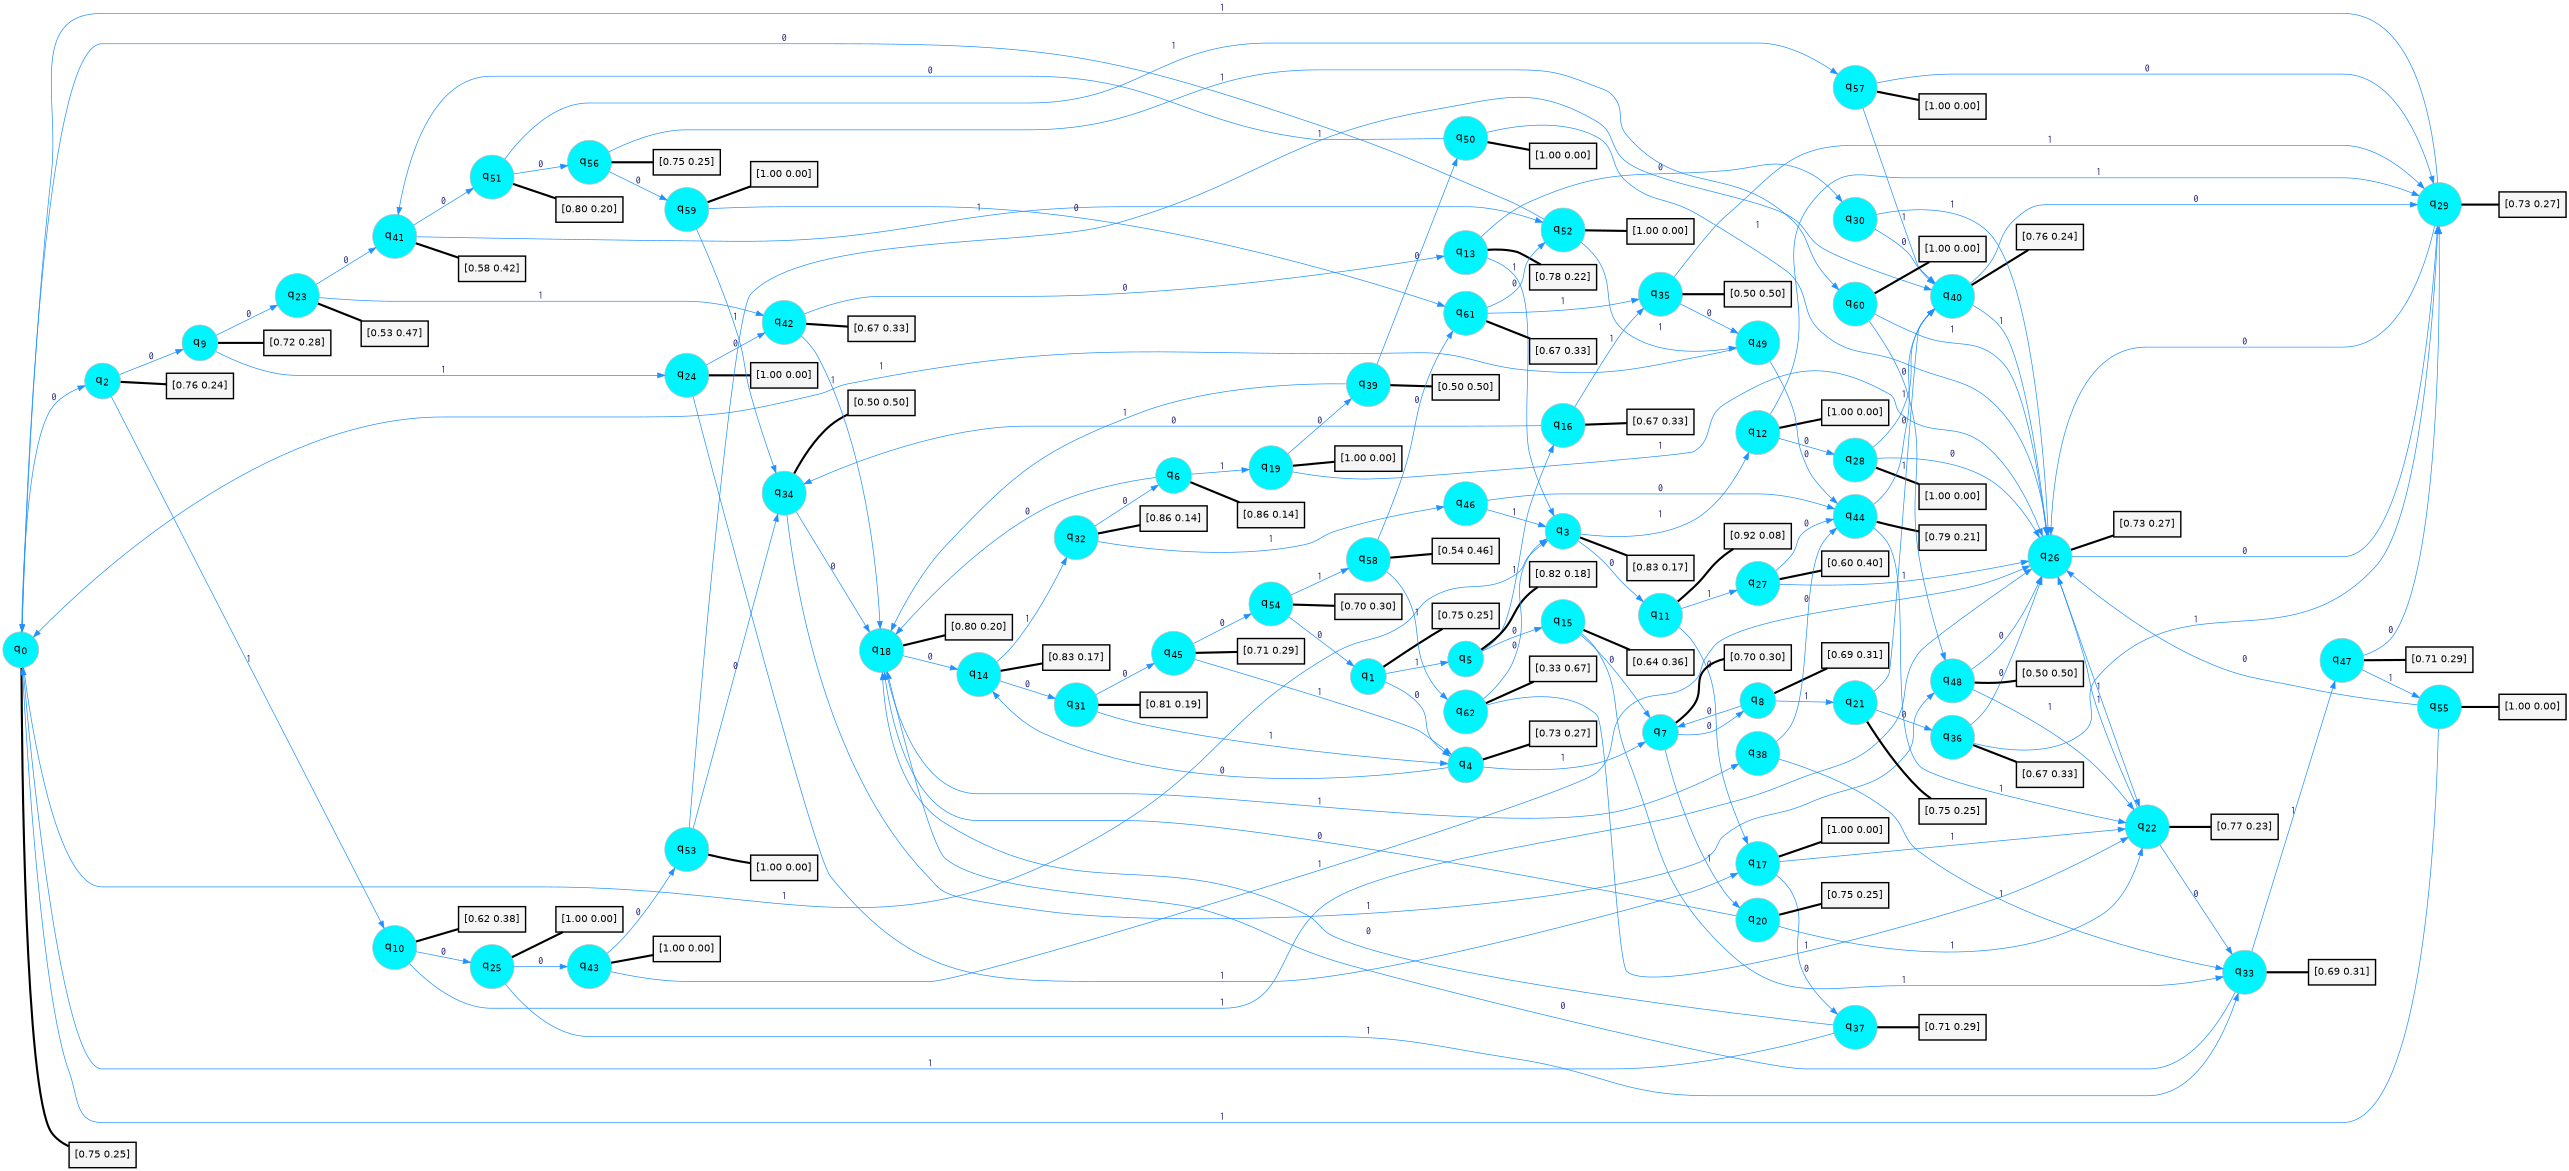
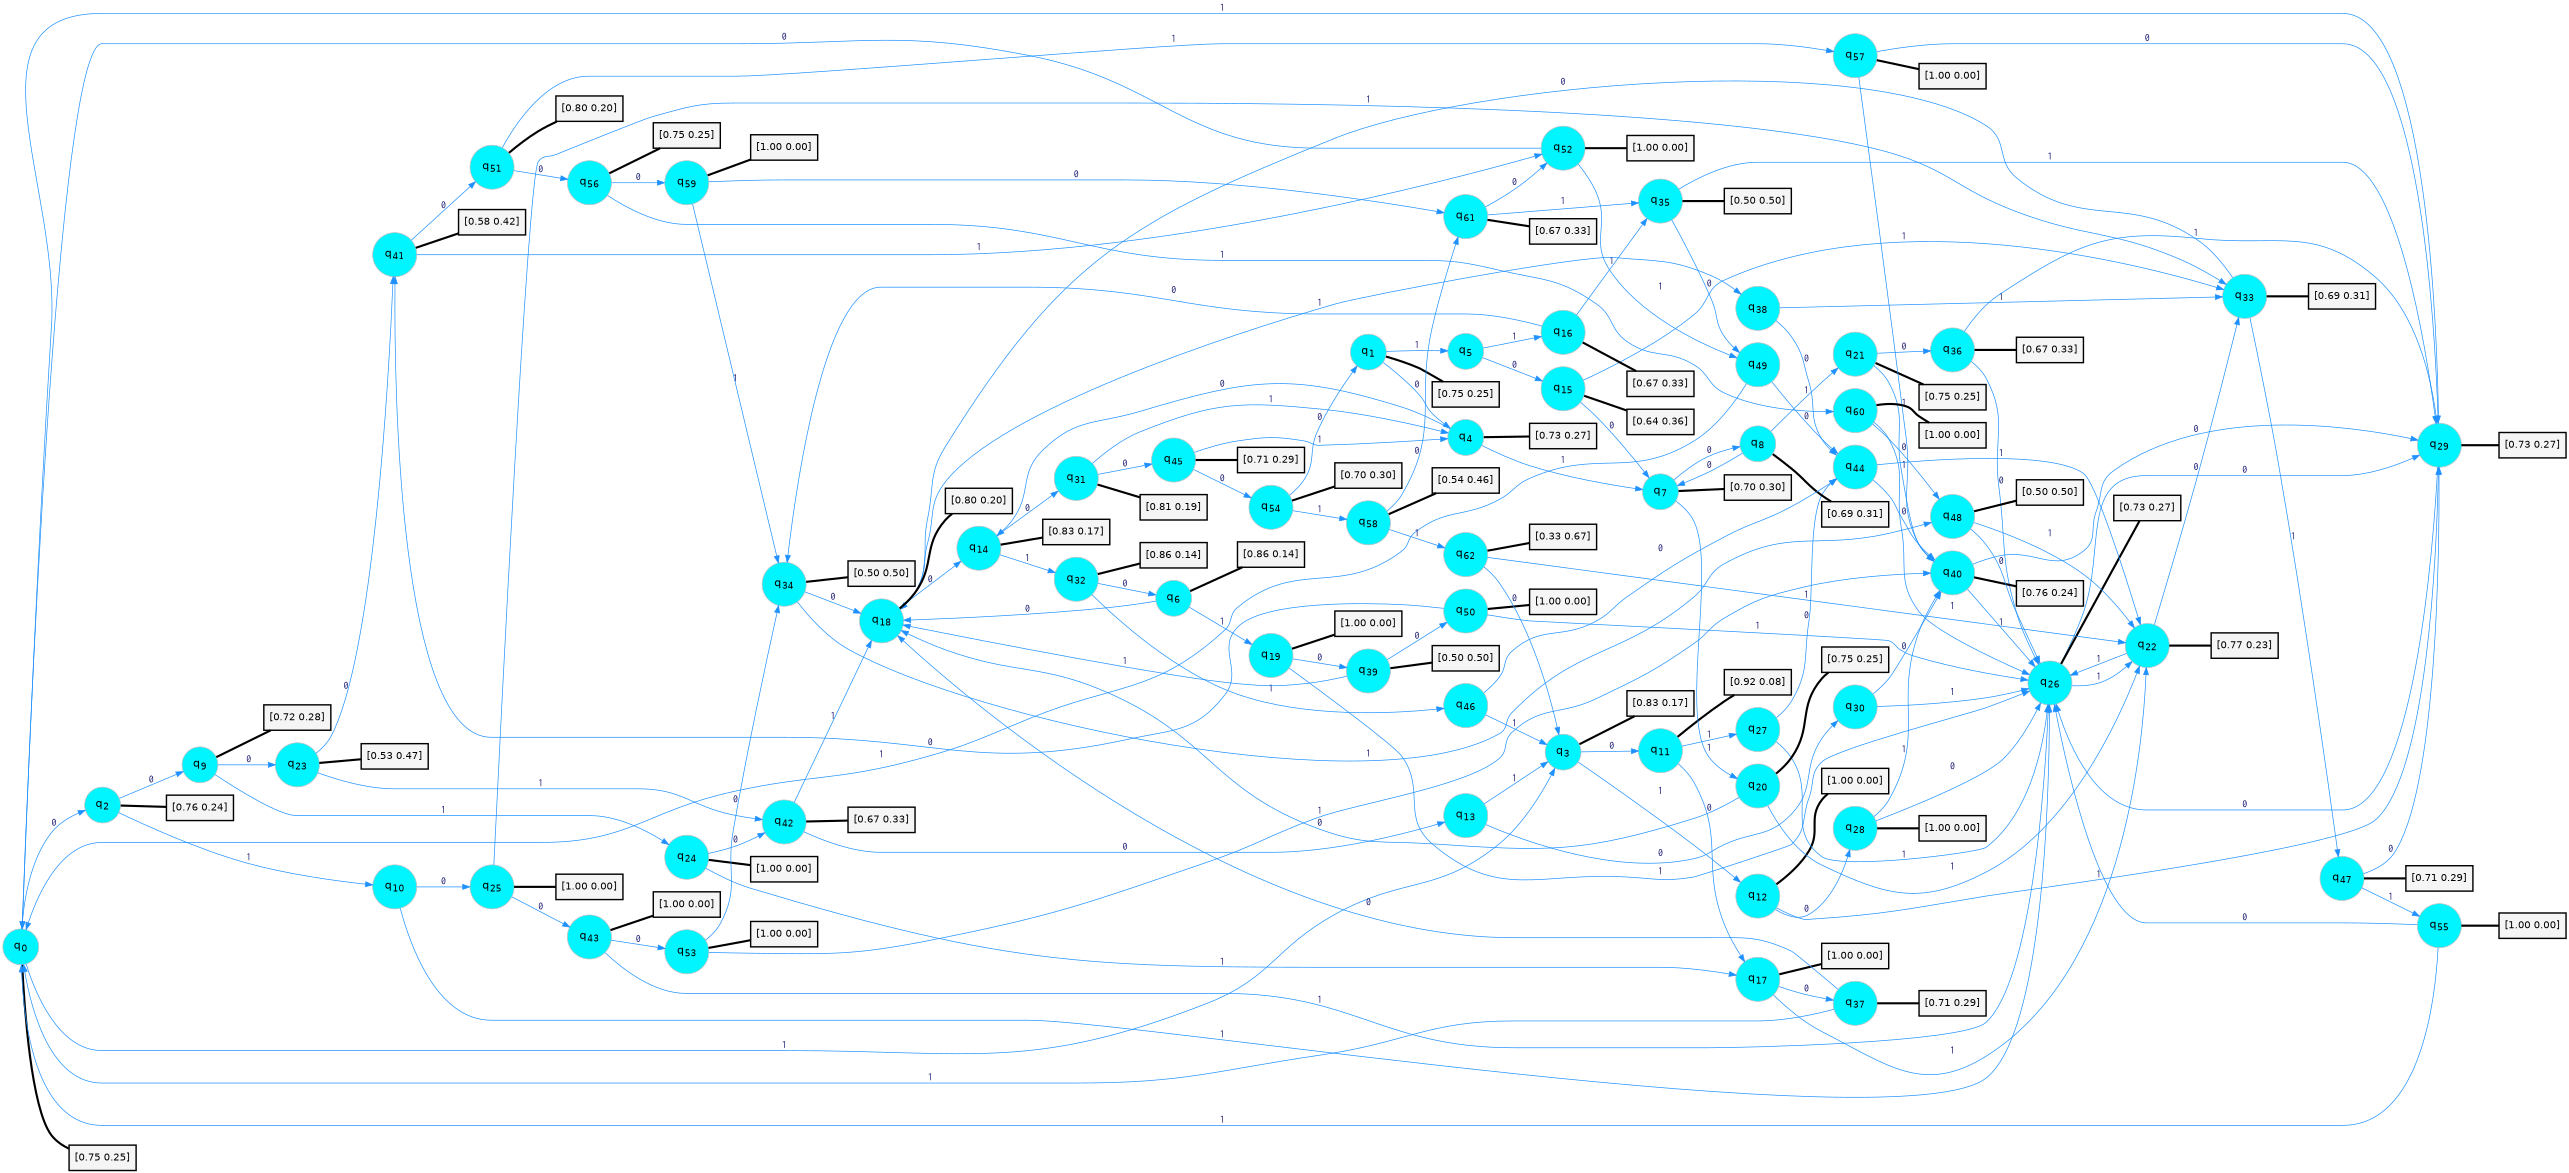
node "[0.78 0.22]": removed
node "[0.79 0.21]": removed
node "[0.60 0.40]": removed
node "[0.82 0.18]": removed
node "[0.62 0.38]": removed
